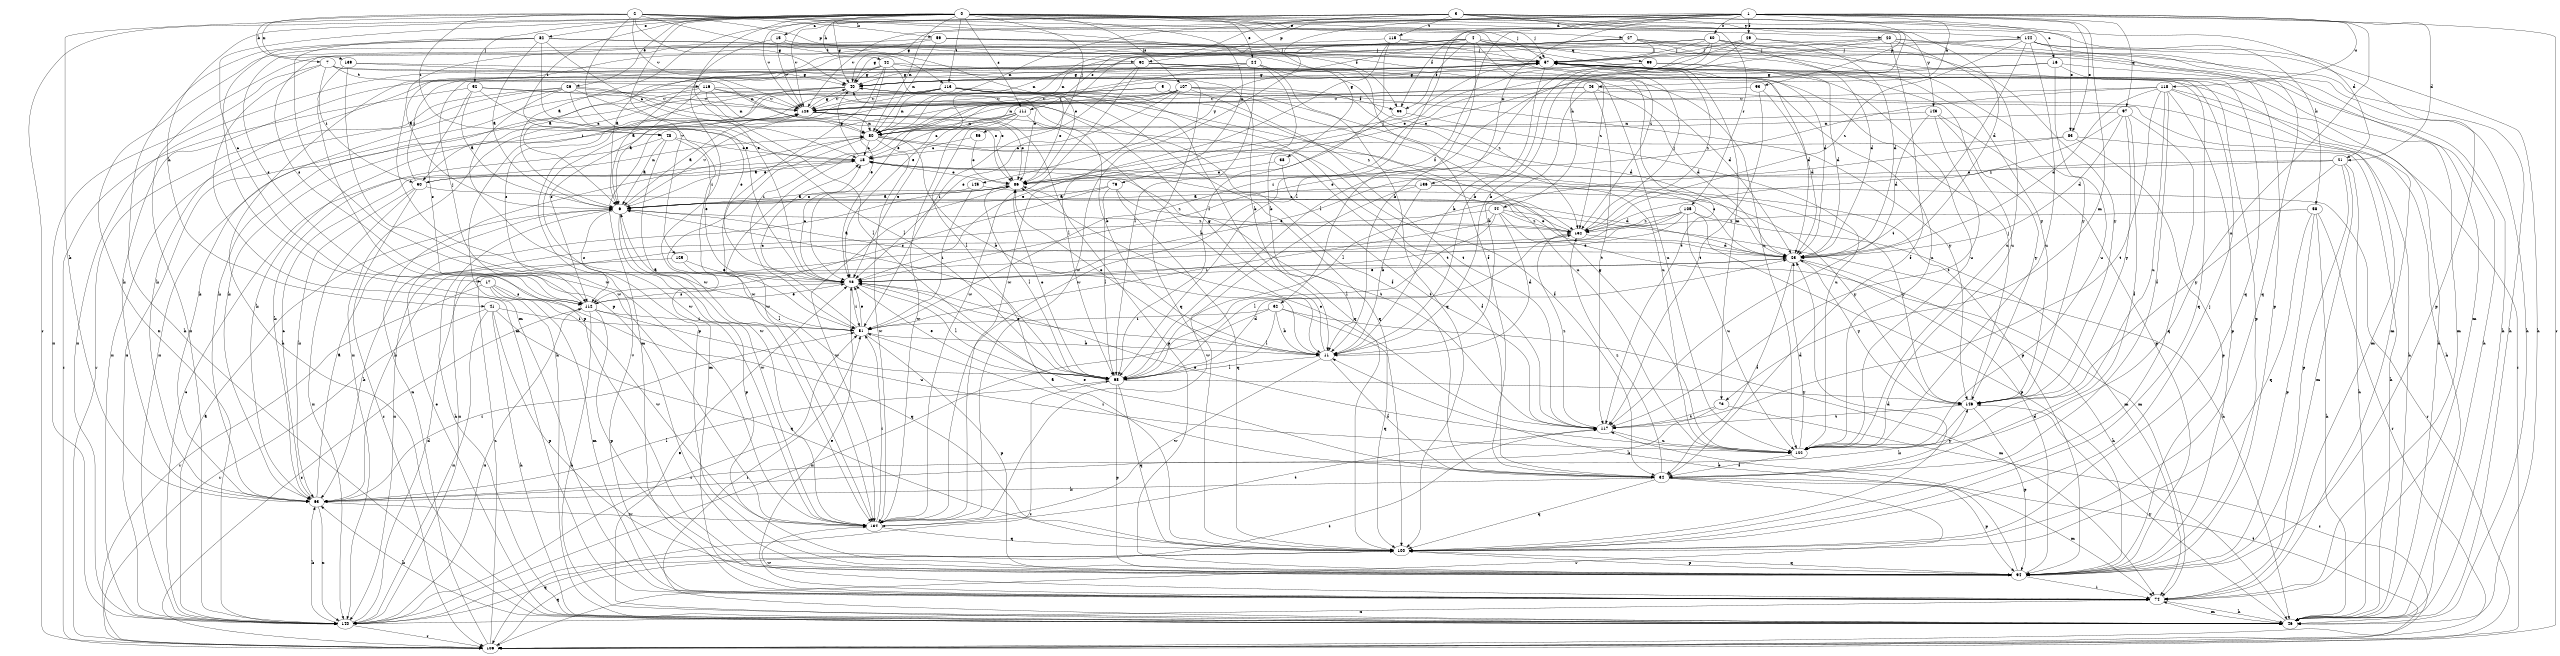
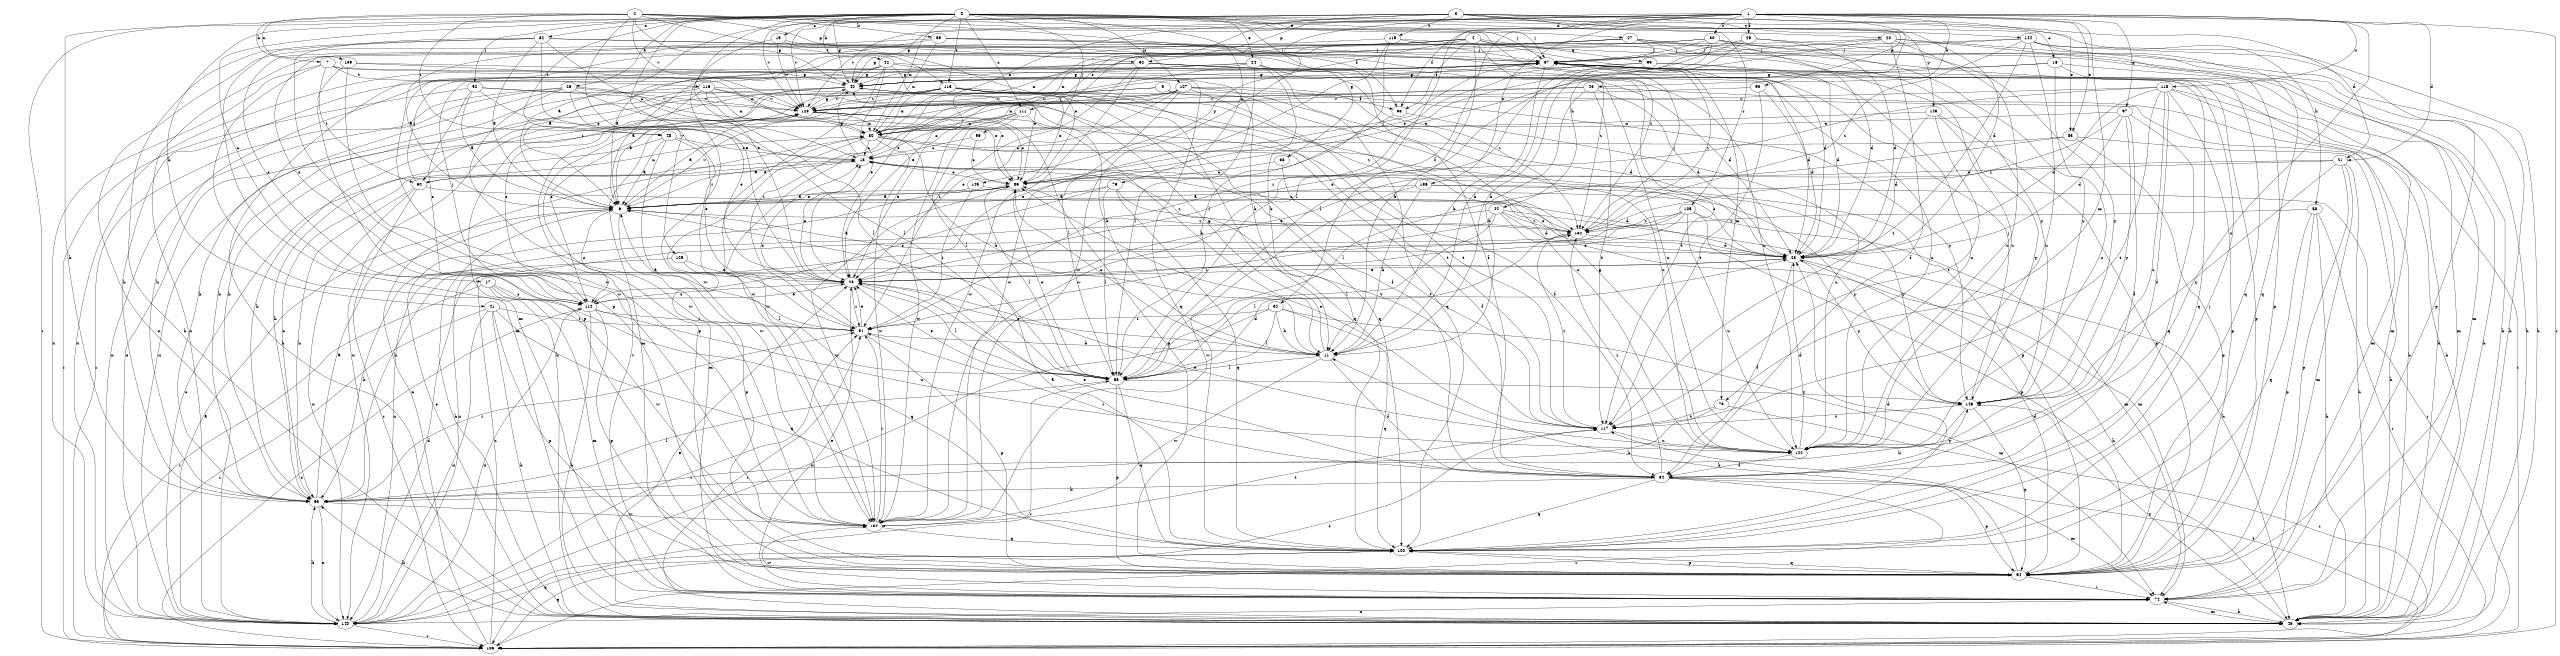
edge "44" -> "11": now "44" -> "23"
edge "6" -> "134": removed, label "w"
